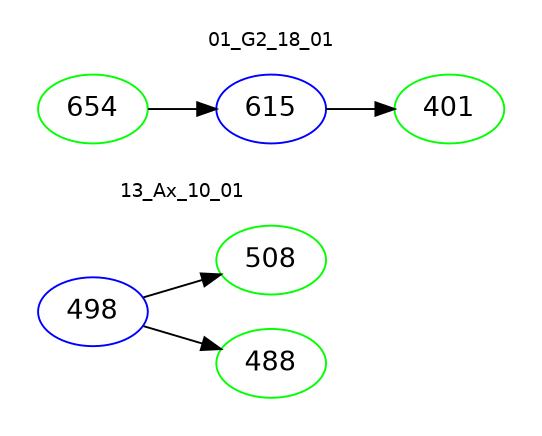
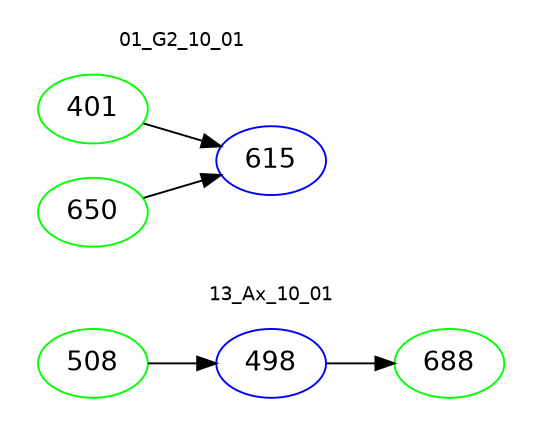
cluster "01_G2_18_01": label "01_G2_18_01" -> "01_G2_10_01"
node "654": label "654" -> "650"
edge "615" -> "401": reversed
edge "498" -> "508": reversed
node "488": label "488" -> "688"
